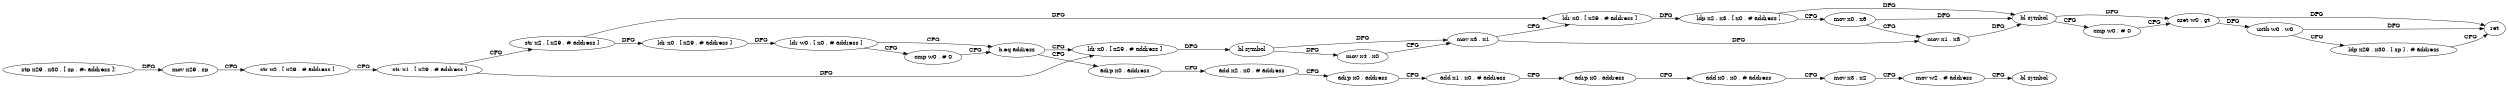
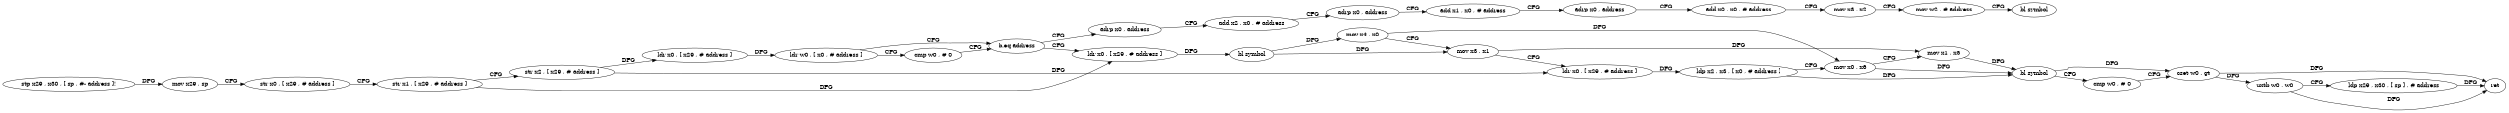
edge "mov x4 , x0" -> "mov x0 , x6": added, label "DFG"
edge "ldp x29 , x30 , [ sp ] , # address" -> "ret": label "CFG" -> "DFG"
